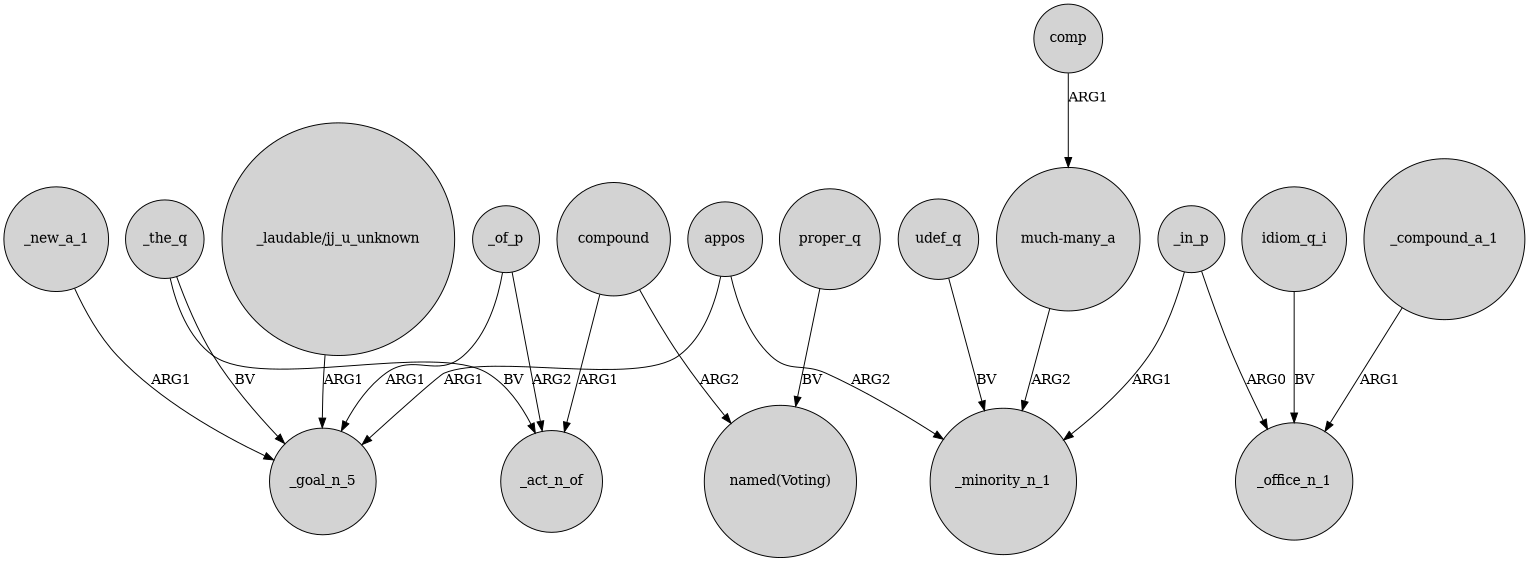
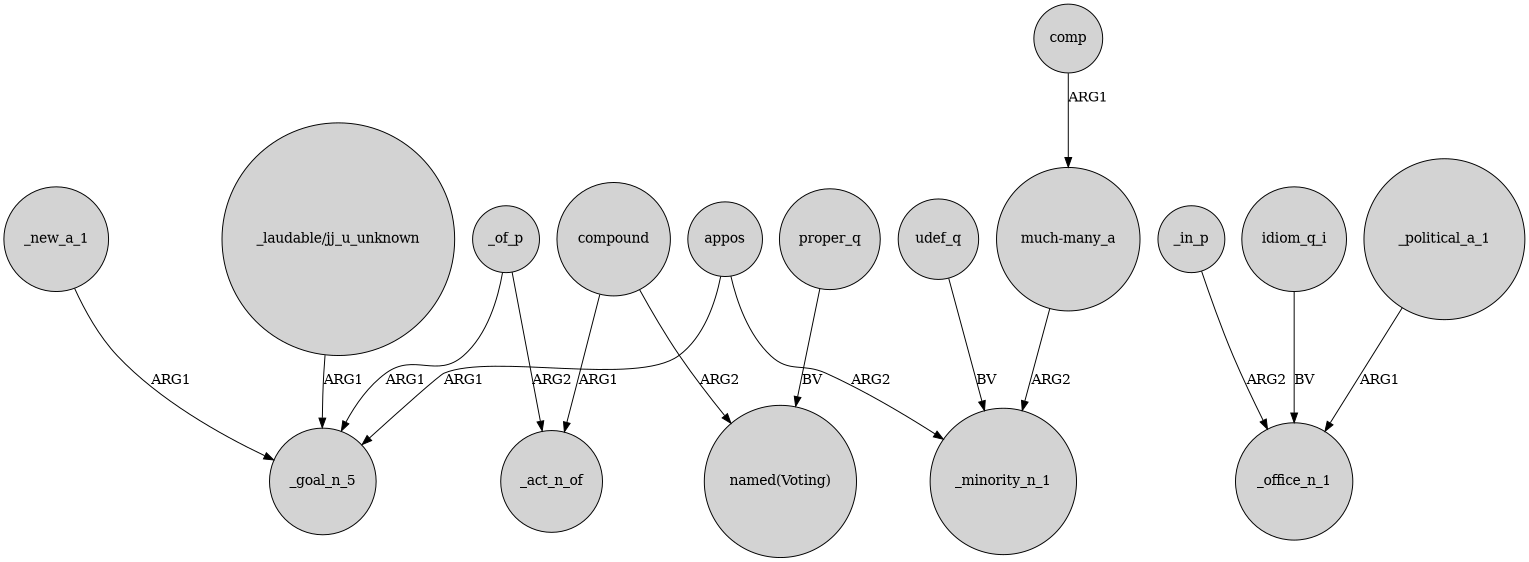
node "_the_q": removed
node "_compound_a_1": label "_compound_a_1" -> "_political_a_1"
edge "_in_p" -> "_minority_n_1": removed, label "ARG1"
edge "_in_p" -> "_office_n_1": label "ARG0" -> "ARG2"
